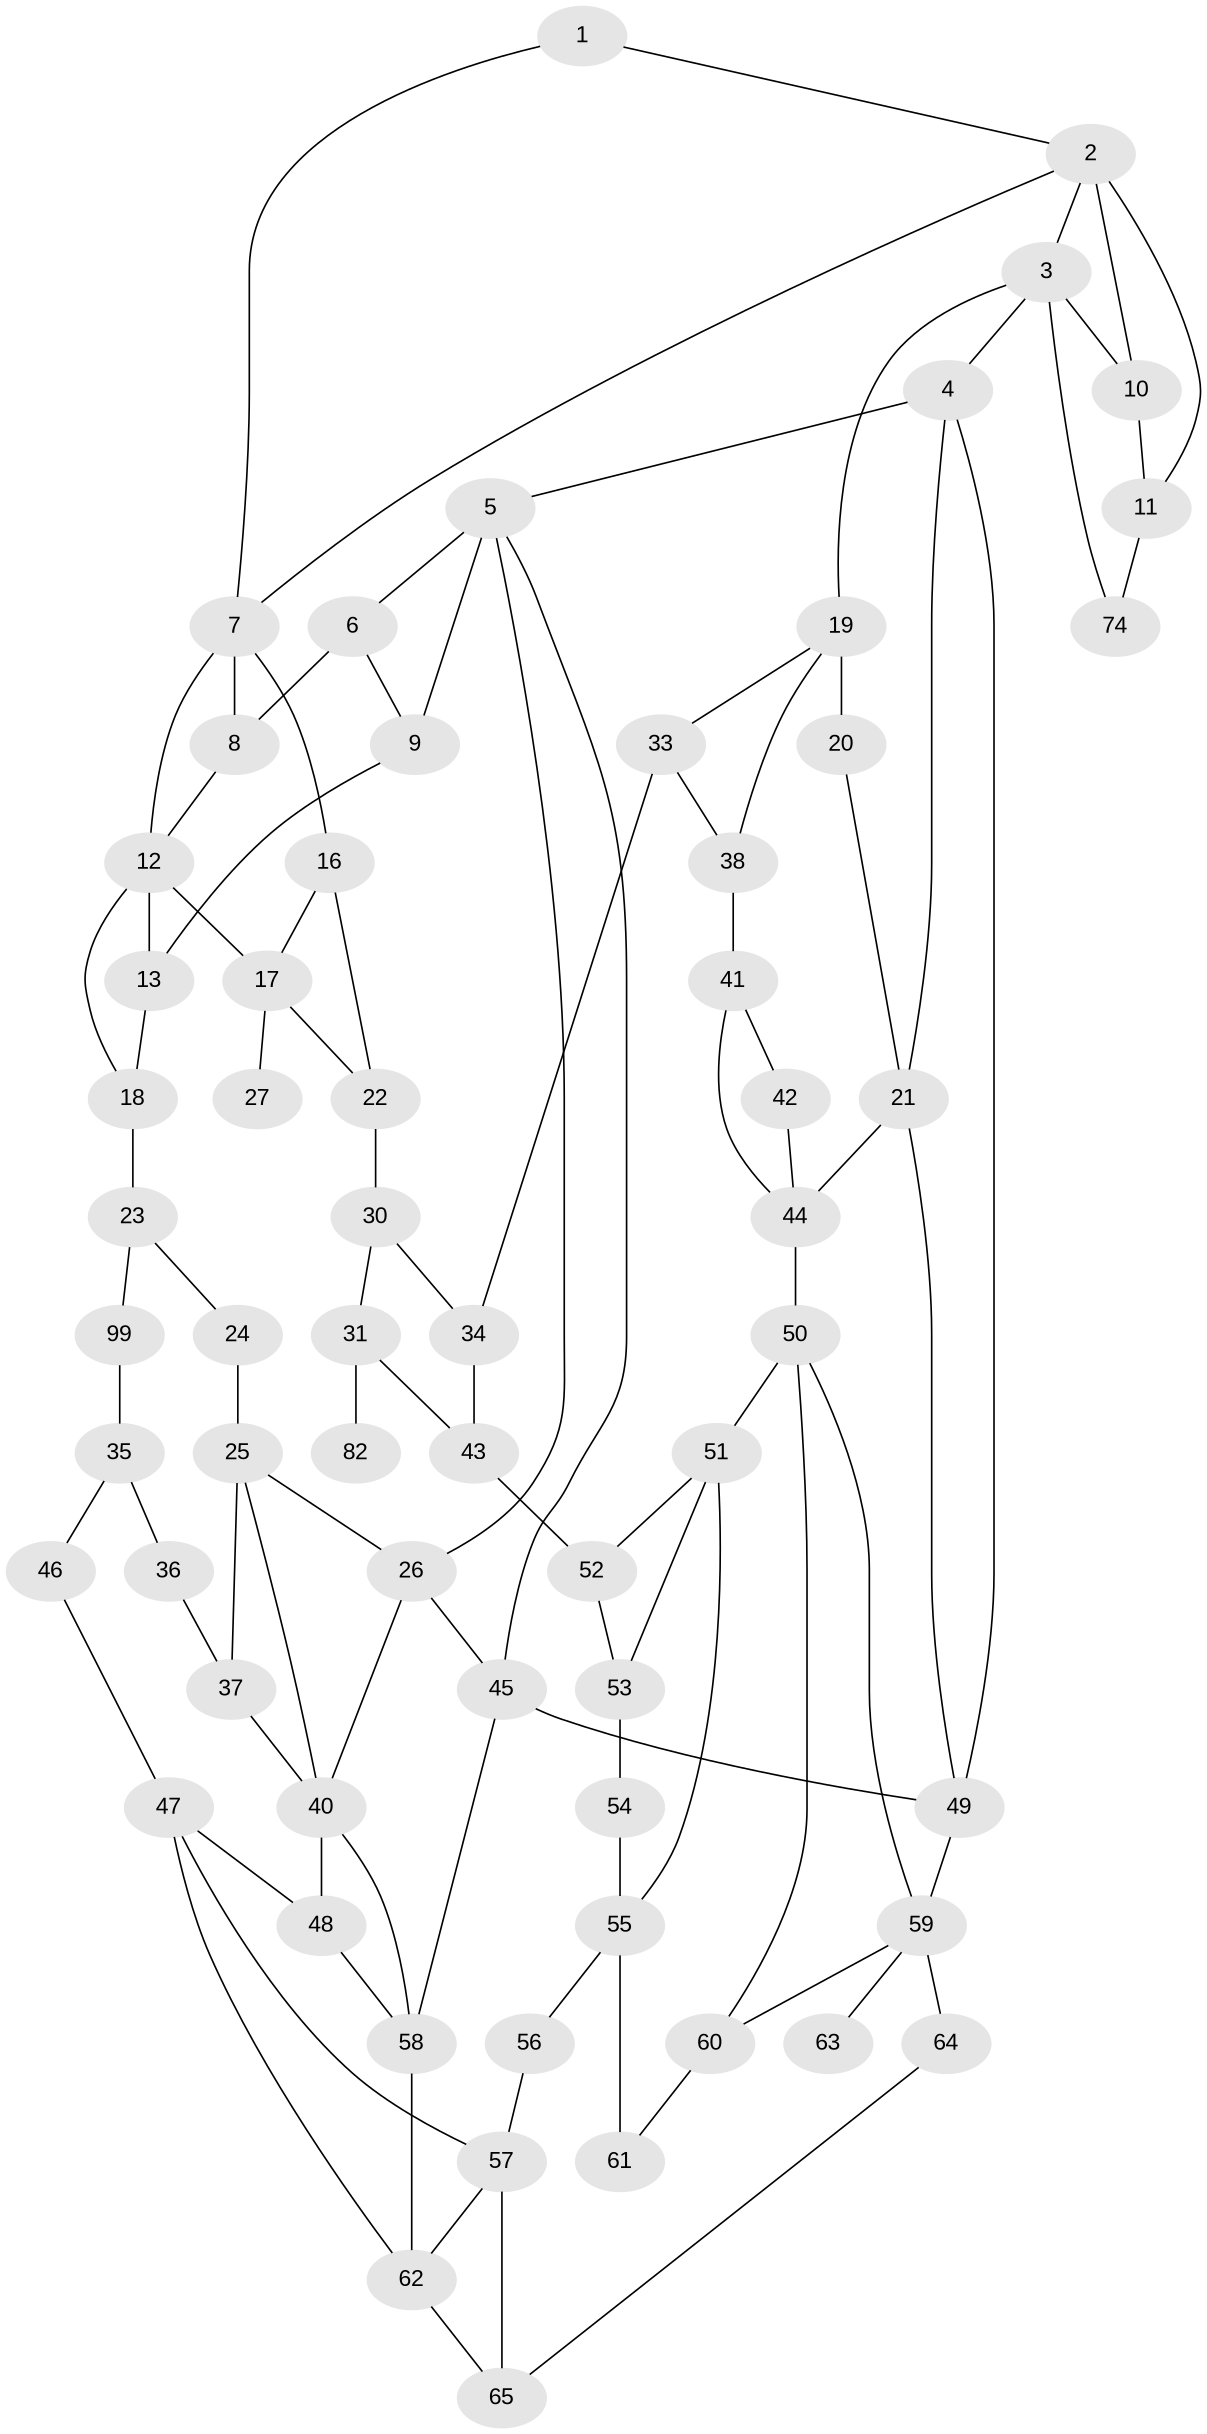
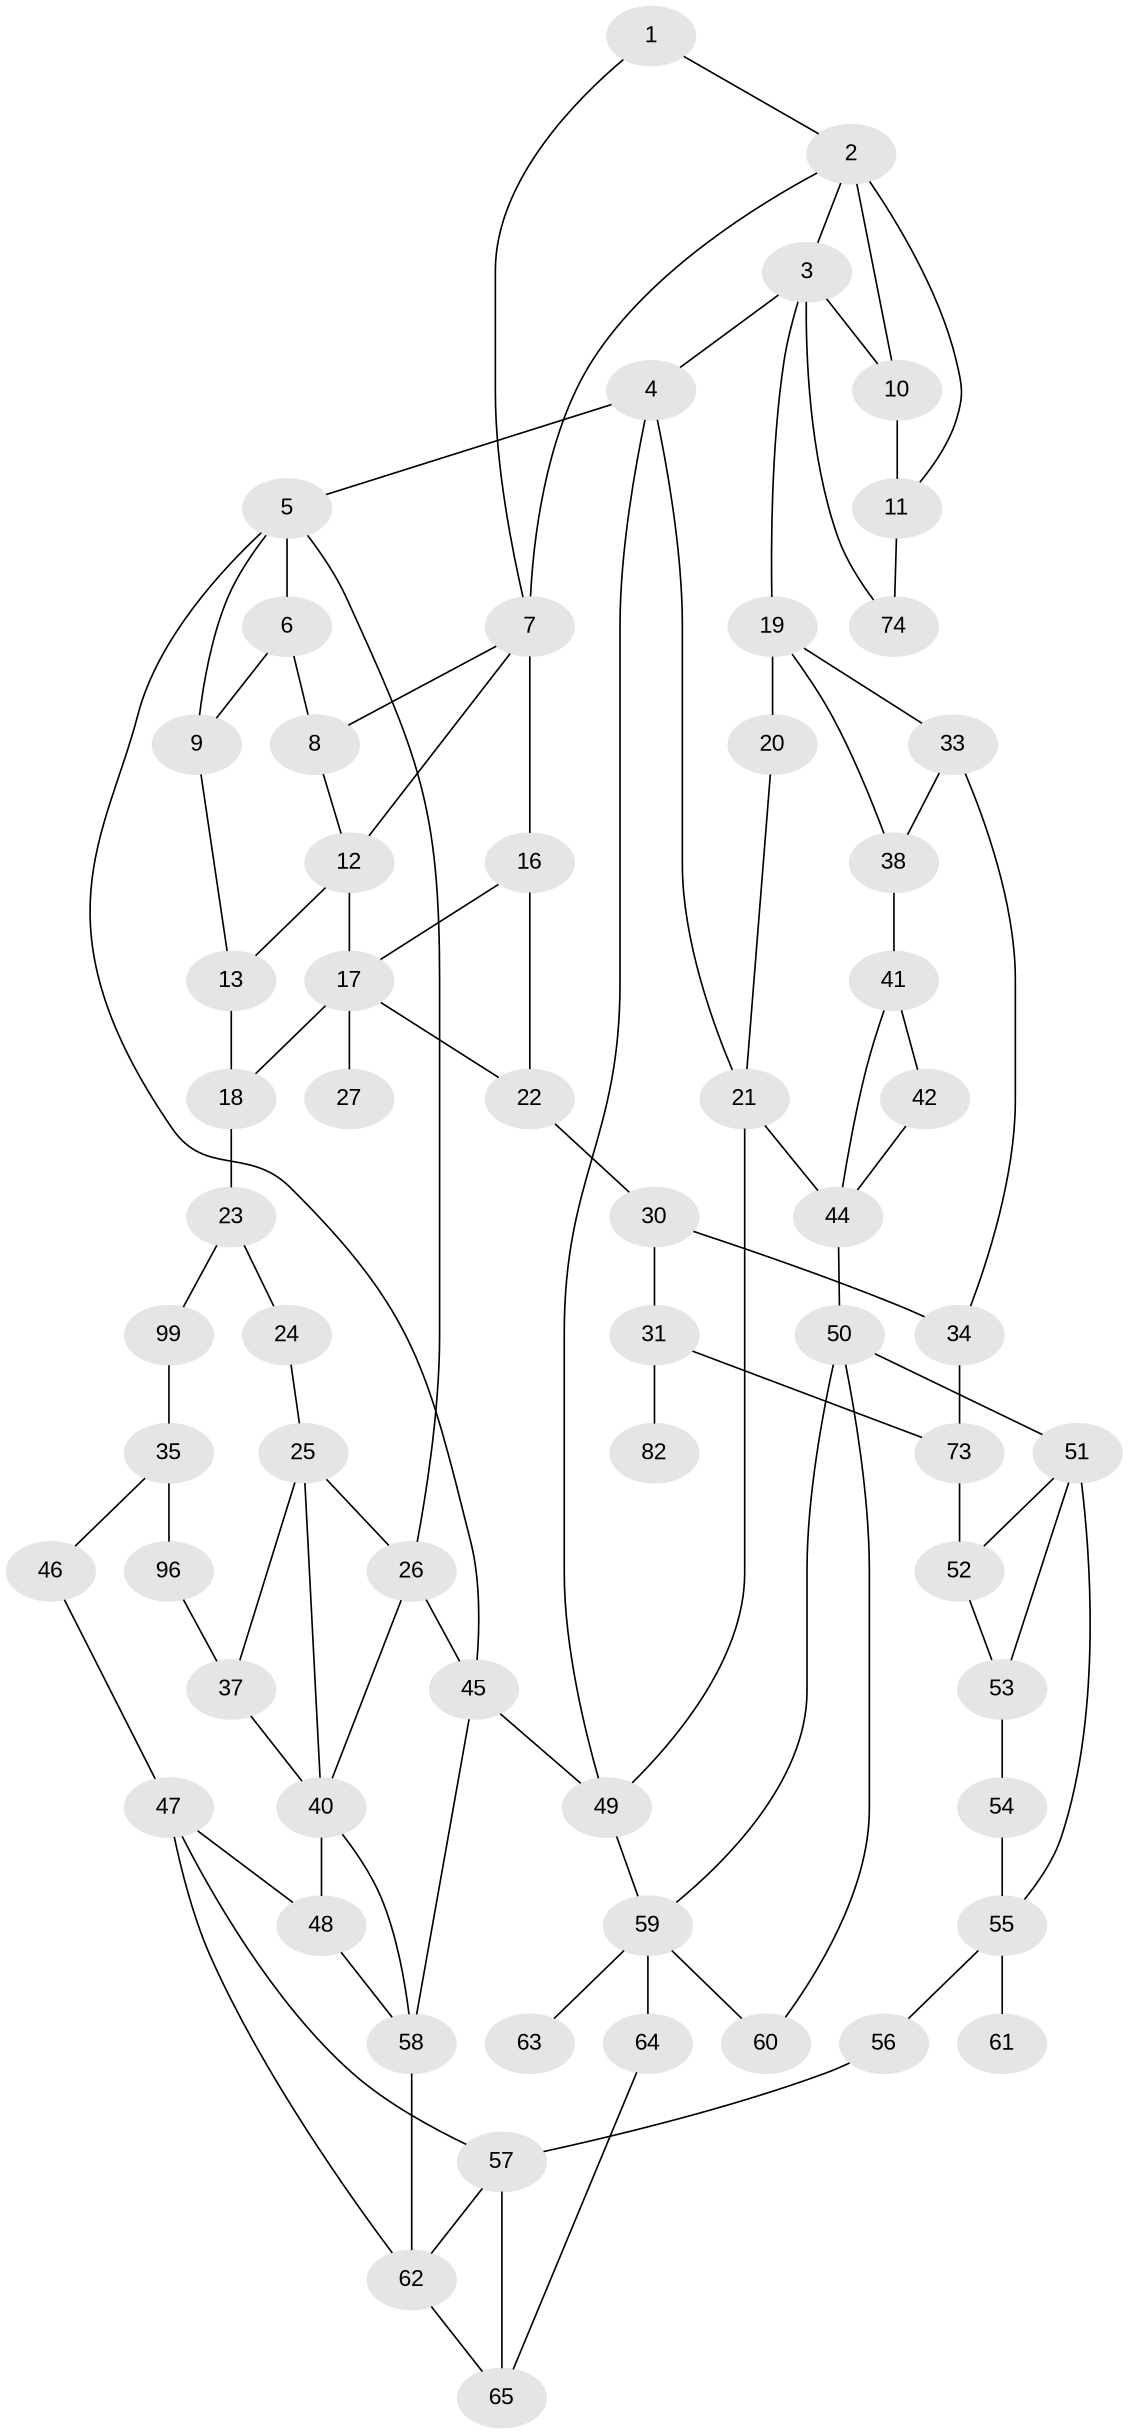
edge "12" -- "18": now "17" -- "18"
node "43": label "43" -> "73"
node "36": label "36" -> "96"
edge "60" -- "61": removed
